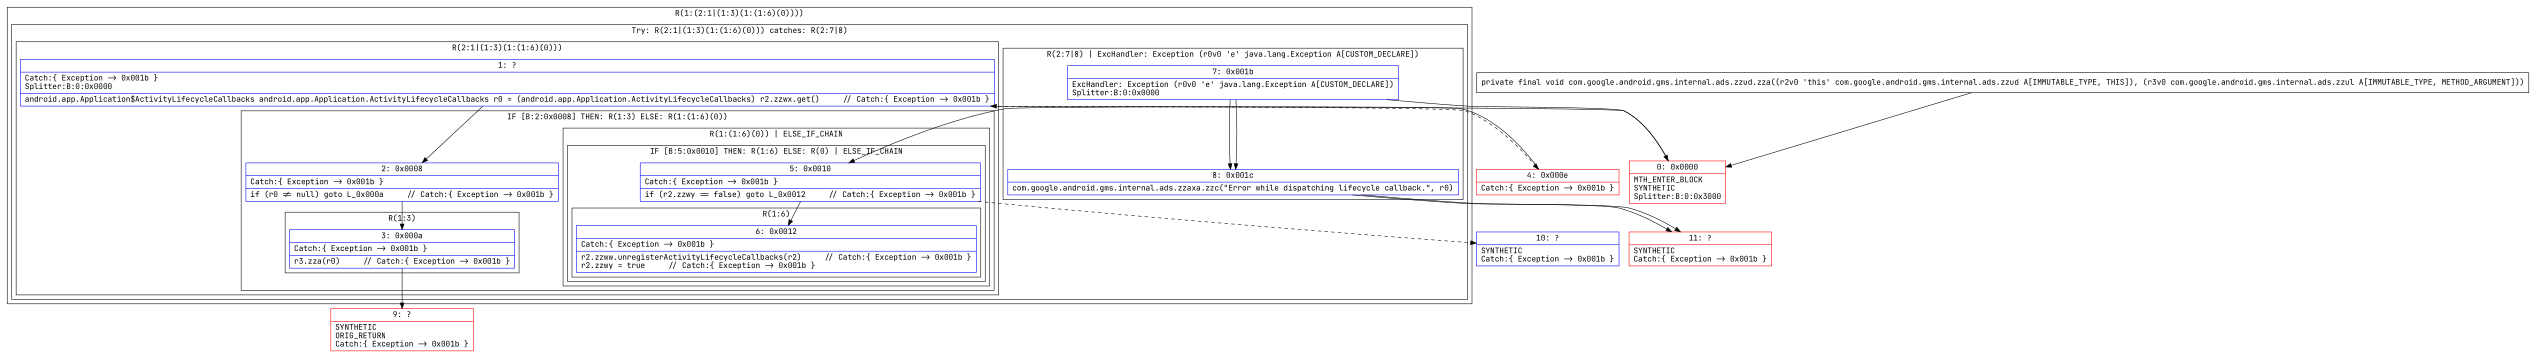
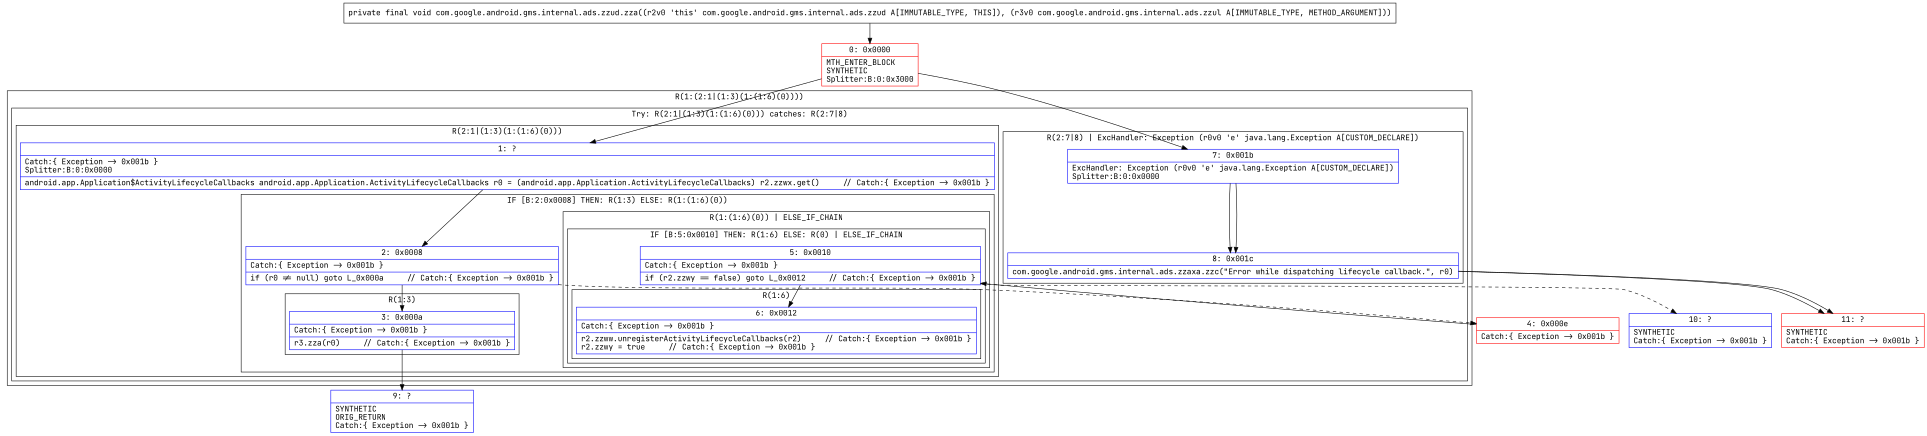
edge "1: ?" -> "4: 0x000e": now "2: 0x0008" -> "4: 0x000e"
edge "7: 0x001b" -> "0: 0x0000": reversed
node "9: ?": color red -> blue
